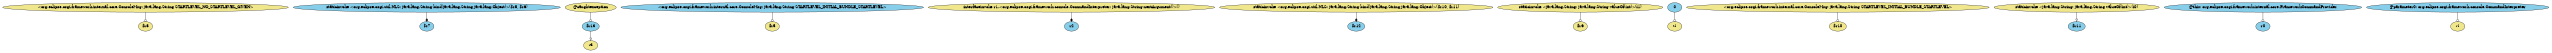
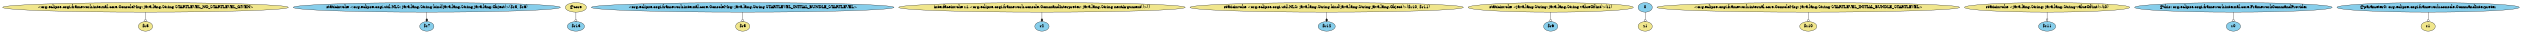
node "@caughtexception": label "@caughtexception" -> "@core"
node "$r6": fillcolor khaki -> skyblue
node "r3": removed
